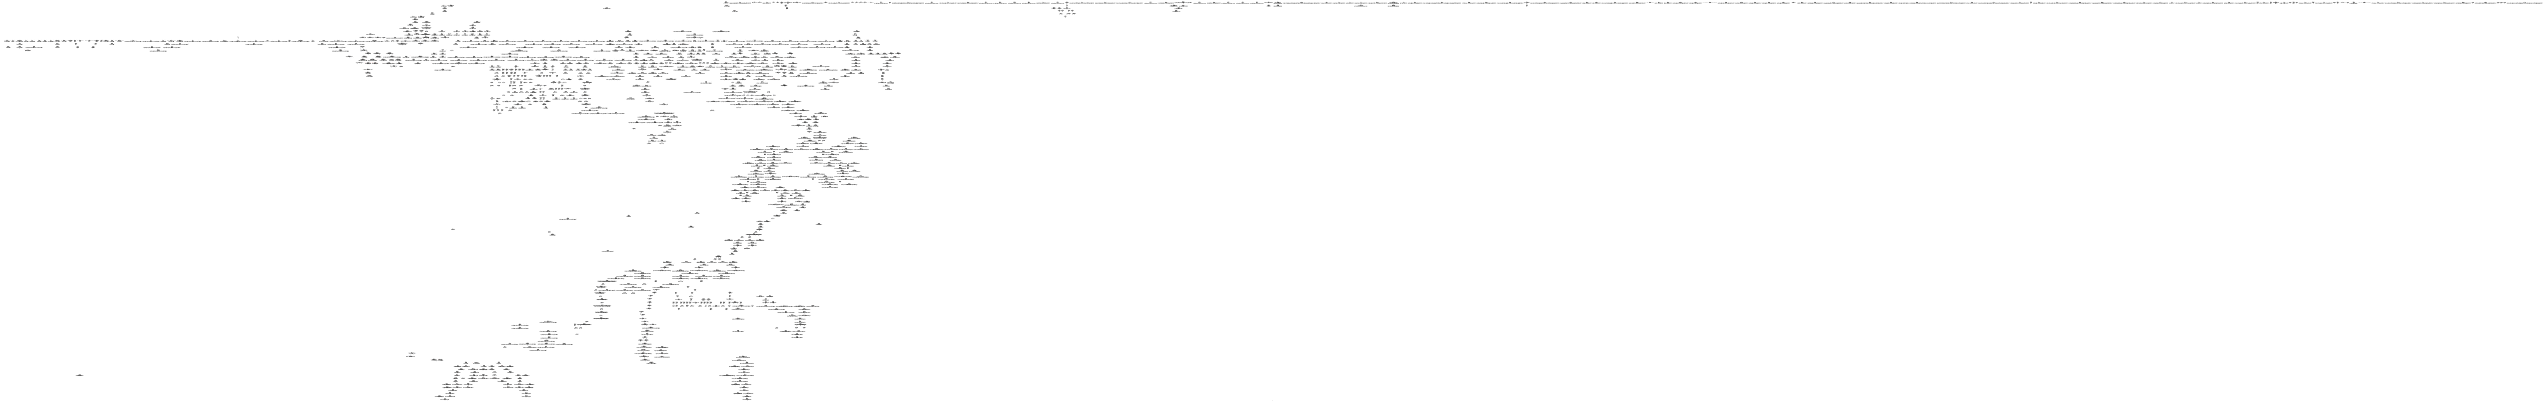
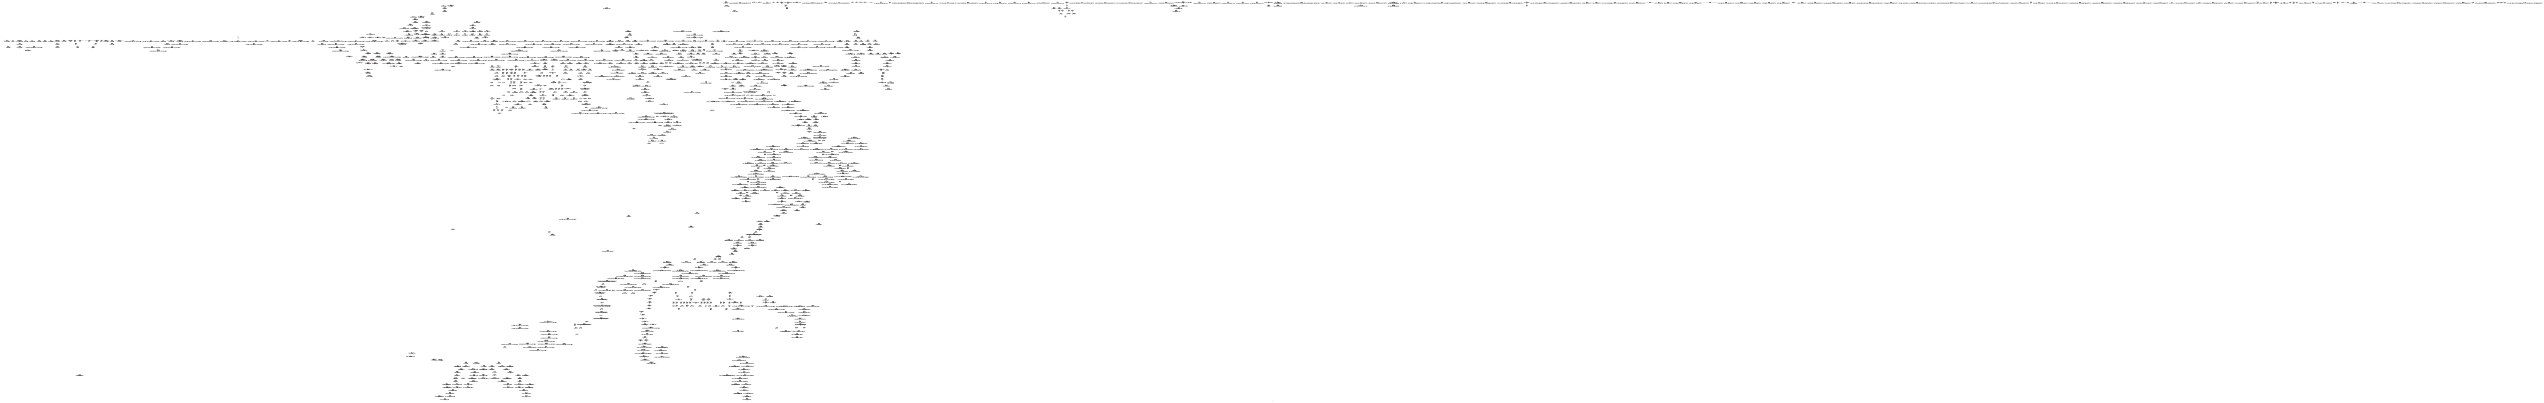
node "NodeID: 557": added
node "NodeID: 733": removed
